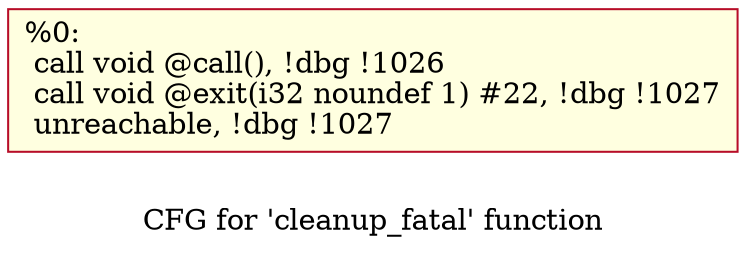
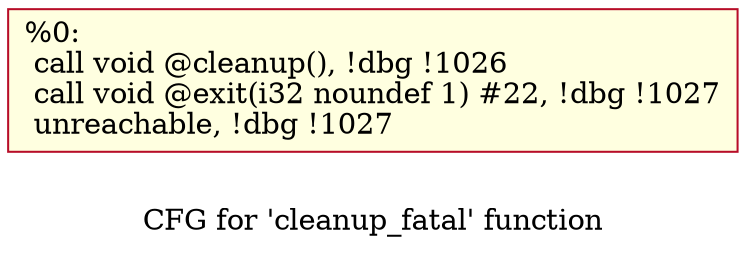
node "%0:": text "call void @call(), !dbg !1026" -> "call void @cleanup(), !dbg !1026"
